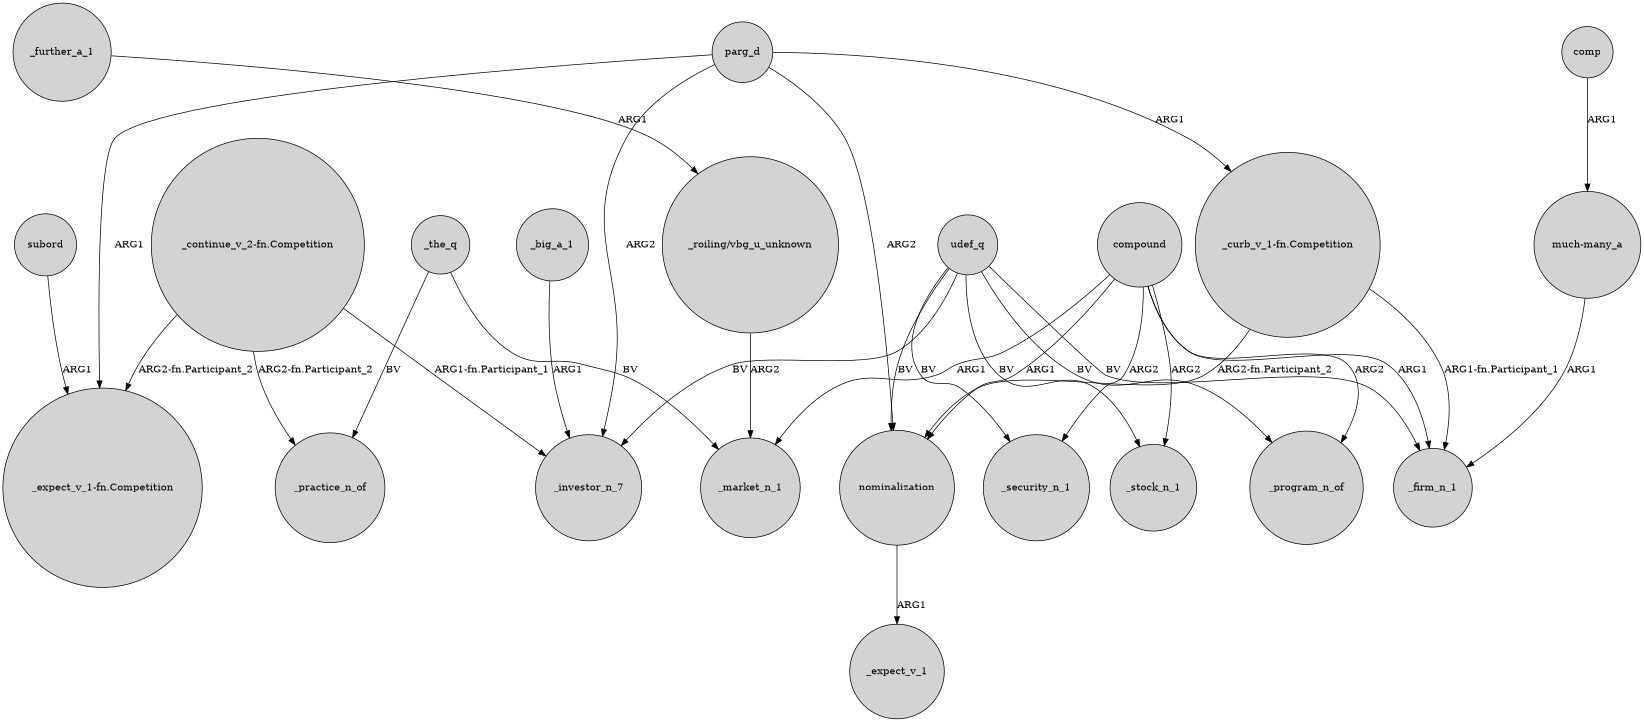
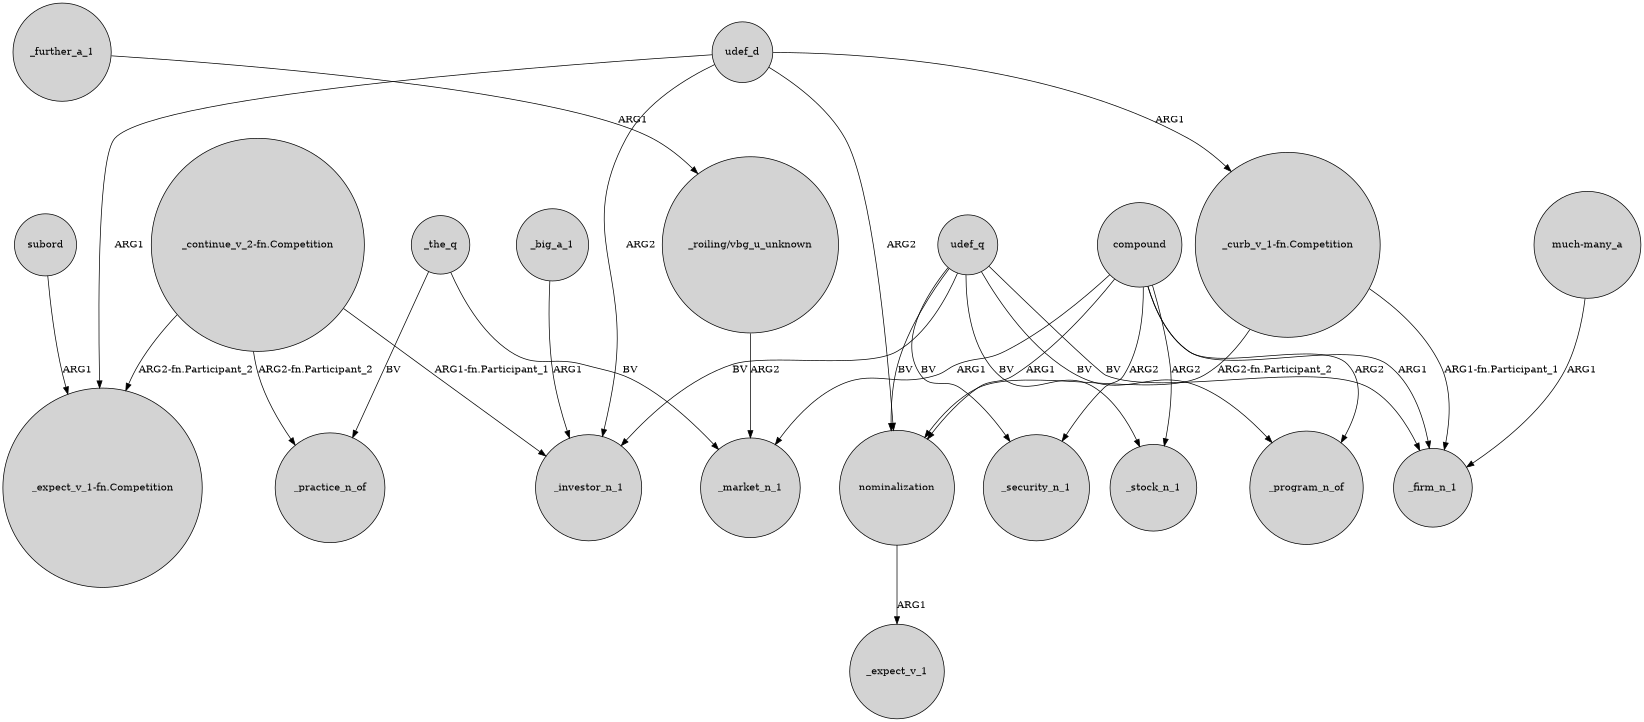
node "parg_d": label "parg_d" -> "udef_d"
node "comp": removed
node "_investor_n_7": label "_investor_n_7" -> "_investor_n_1"
